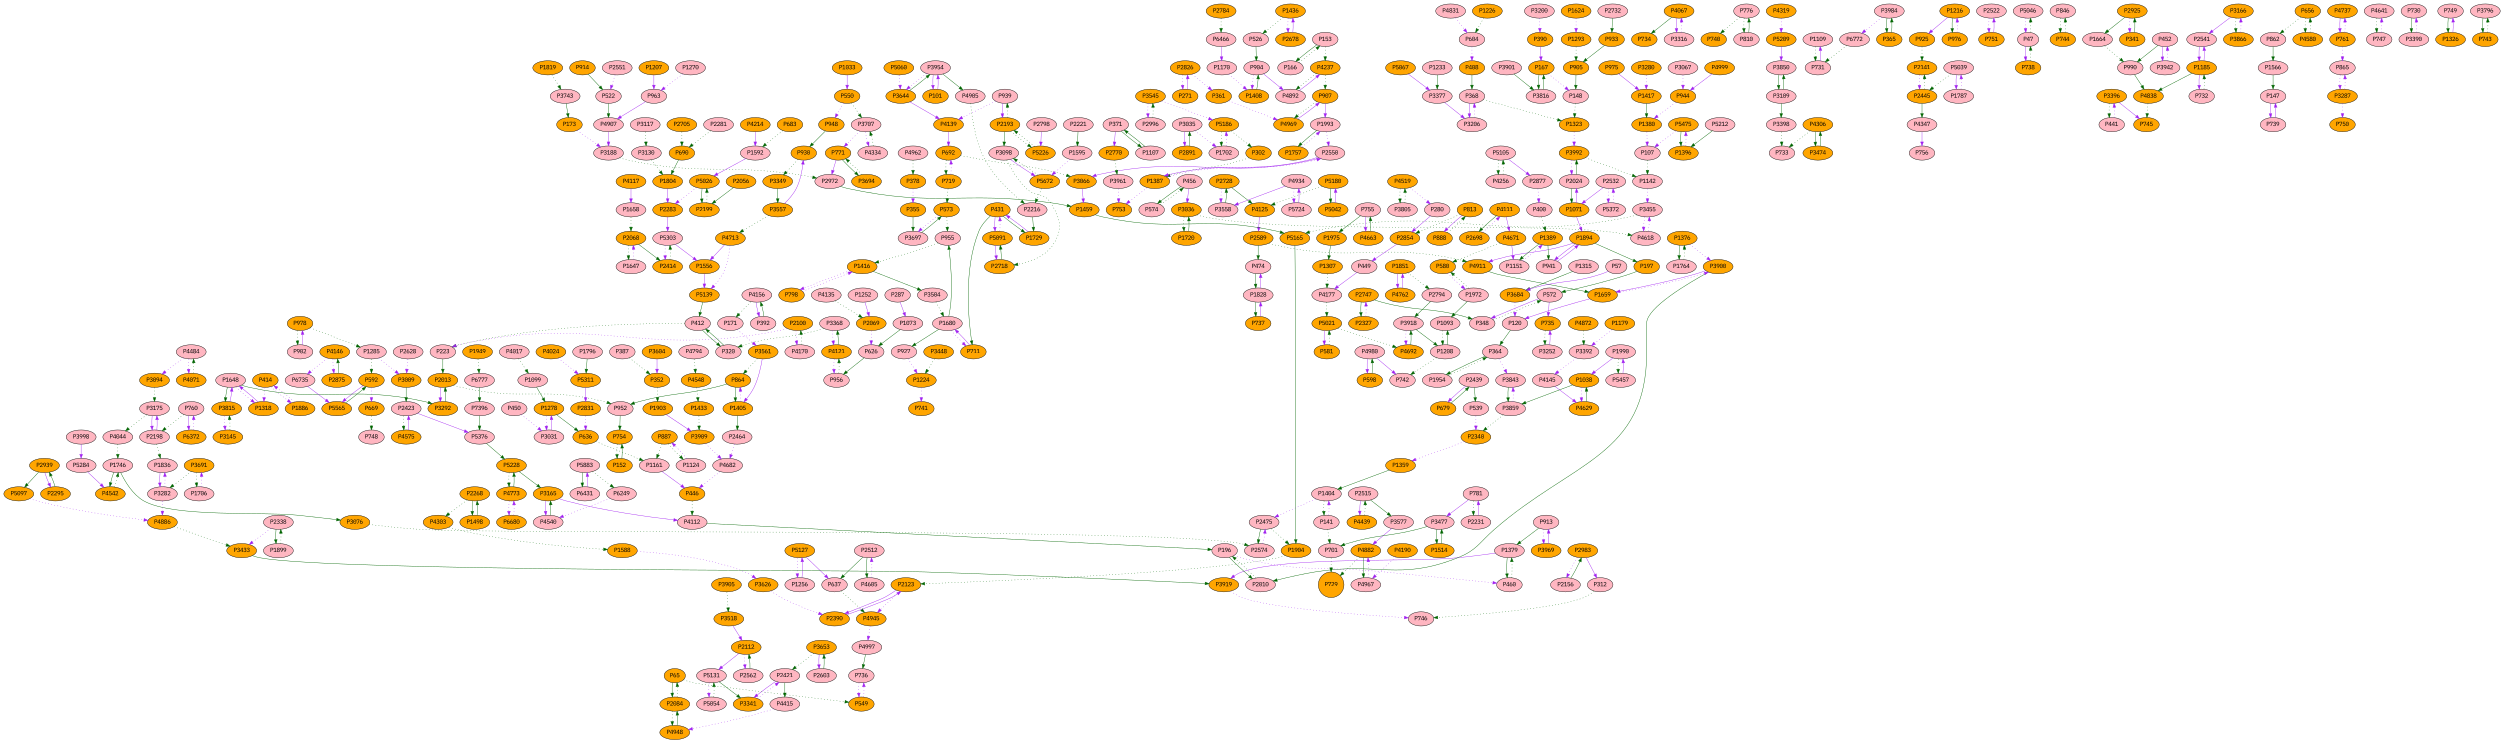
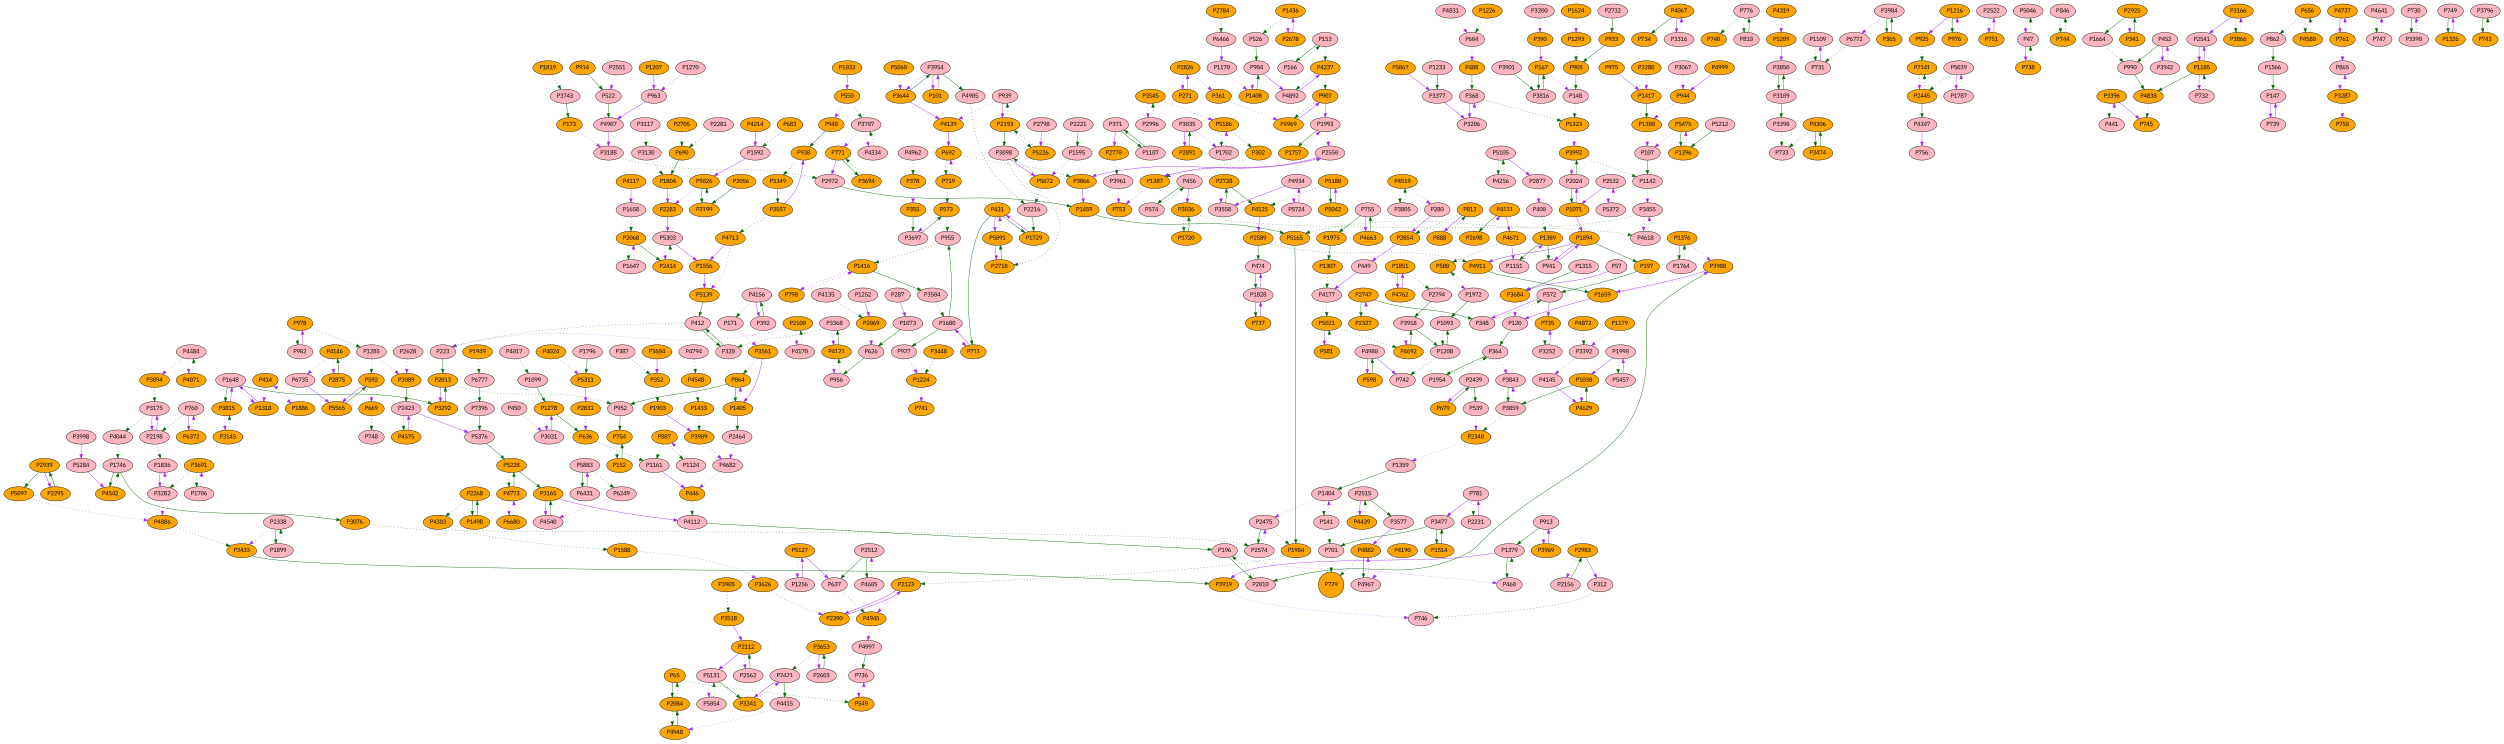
edge "P107" -> "P1142": style dotted -> solid
node "P1359": fillcolor orange -> lightpink
